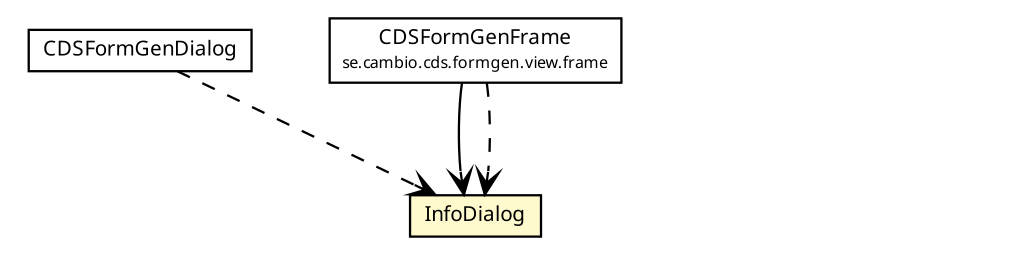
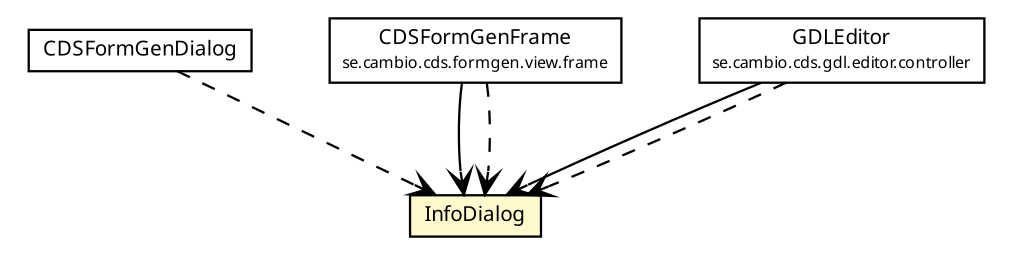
node "GDLEditor": added
